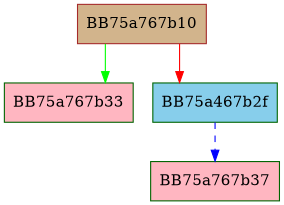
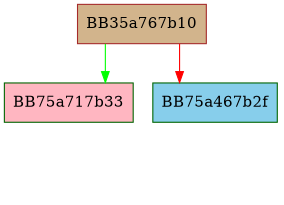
node "BB75a767b10": label "BB75a767b10" -> "BB35a767b10"
node "BB75a767b33": label "BB75a767b33" -> "BB75a717b33"
node "BB75a767b37": removed
